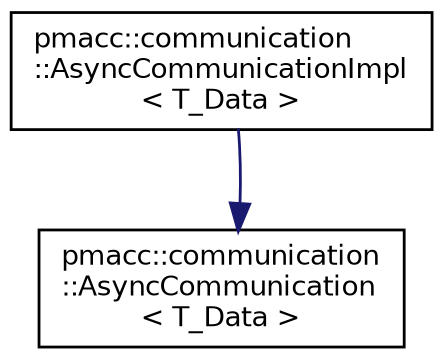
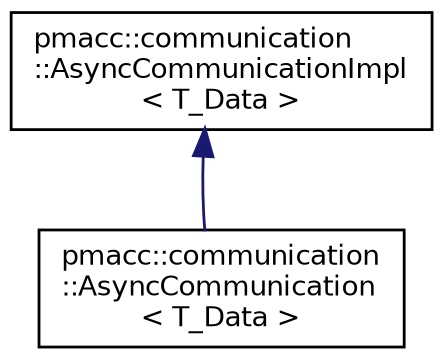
edge "pmacc::communication ::AsyncCommunicationImpl < T_Data >" -> "pmacc::communication ::AsyncCommunication < T_Data >": reversed
